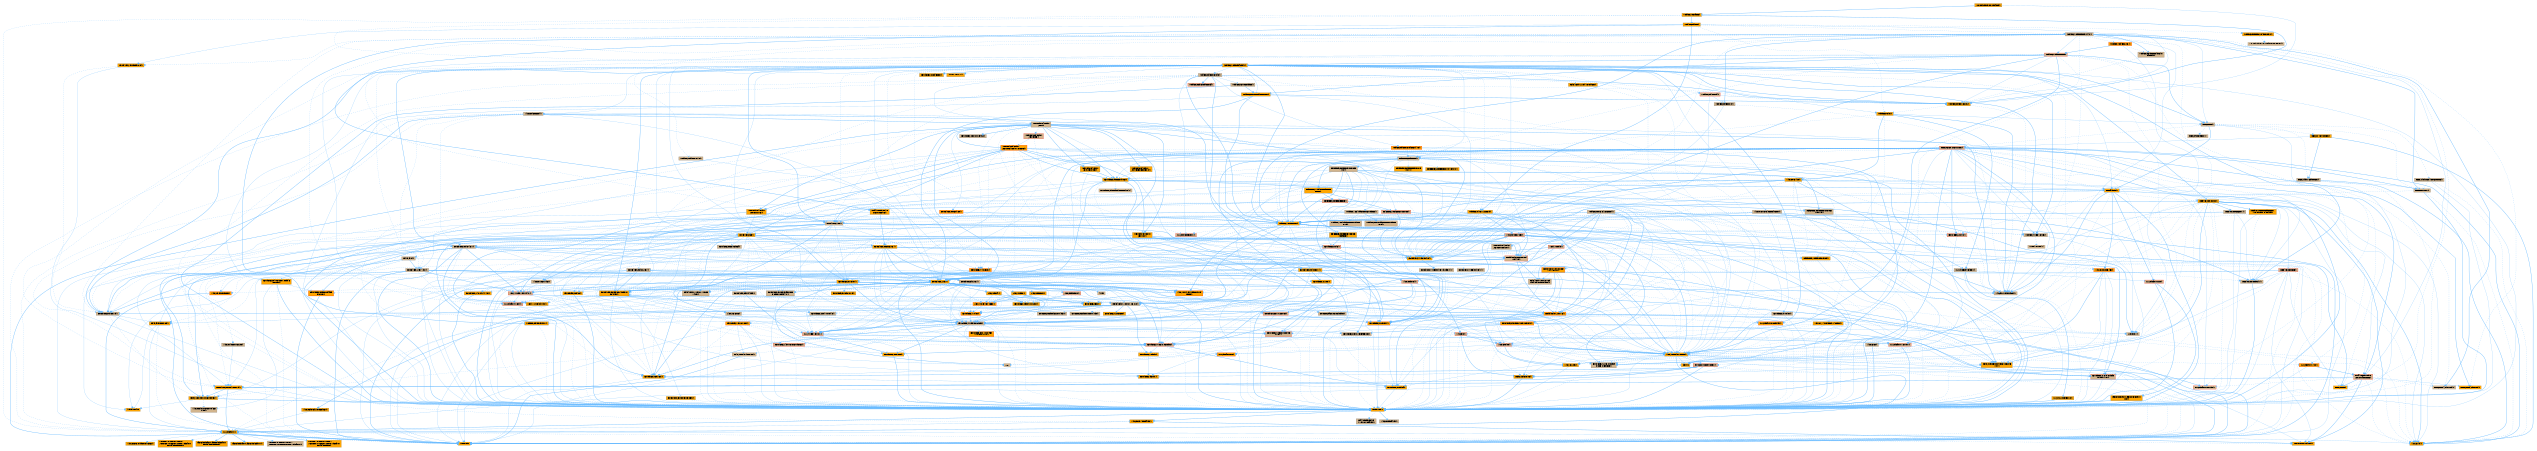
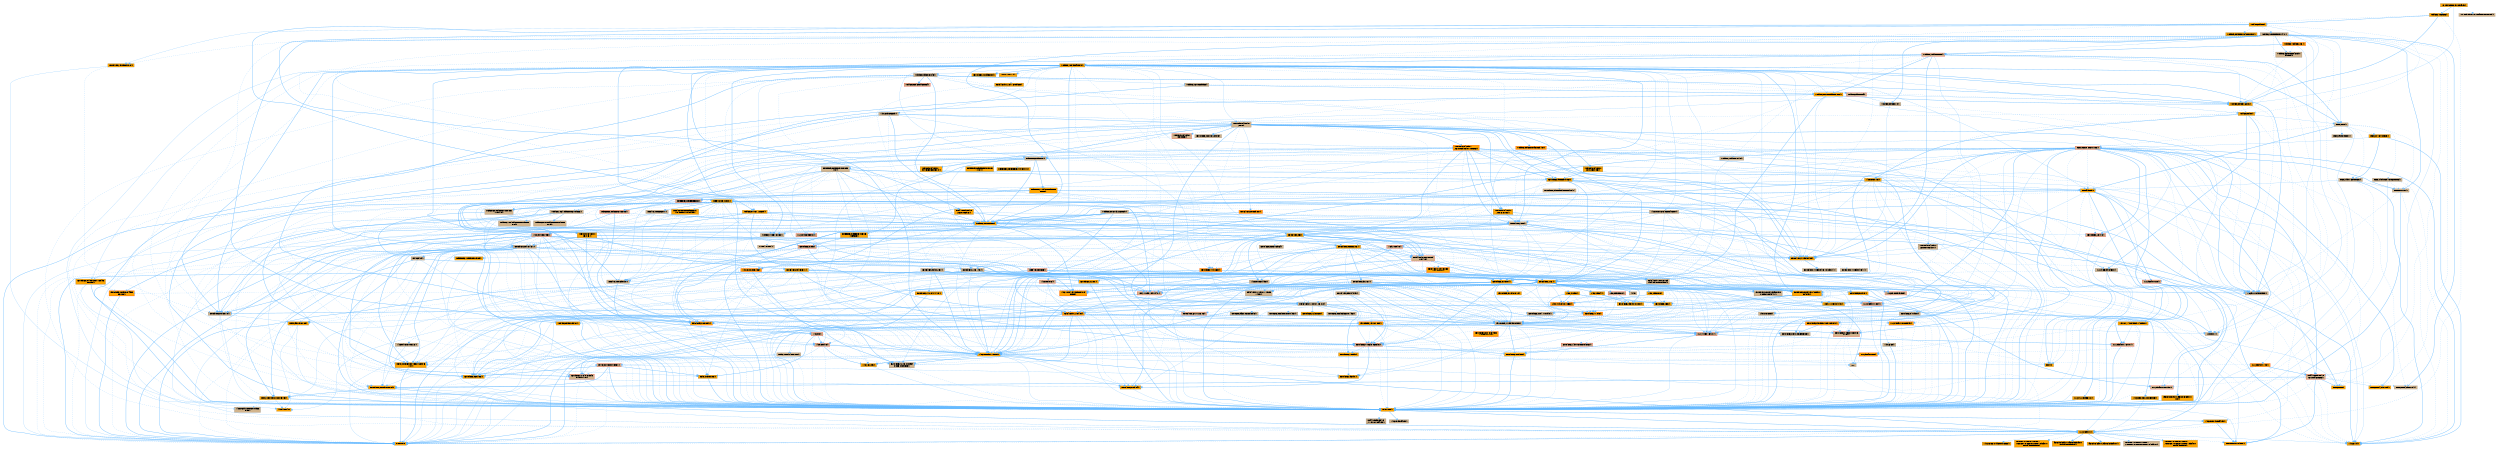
edge "UObject/ObjectCompileContext.h" -> "NavPathObserverInterface.generated.h": now "NavPathObserverInterface.h" -> "NavPathObserverInterface.generated.h"
node "Misc/ReverseIterate.h": fillcolor orange -> tan
edge "Misc/AssertionMacros.h" -> "Templates/IsArrayOrRefOf TypeByPredicate.h": style dashed -> bold
node "Containers/ContainerHelpers.h": removed
